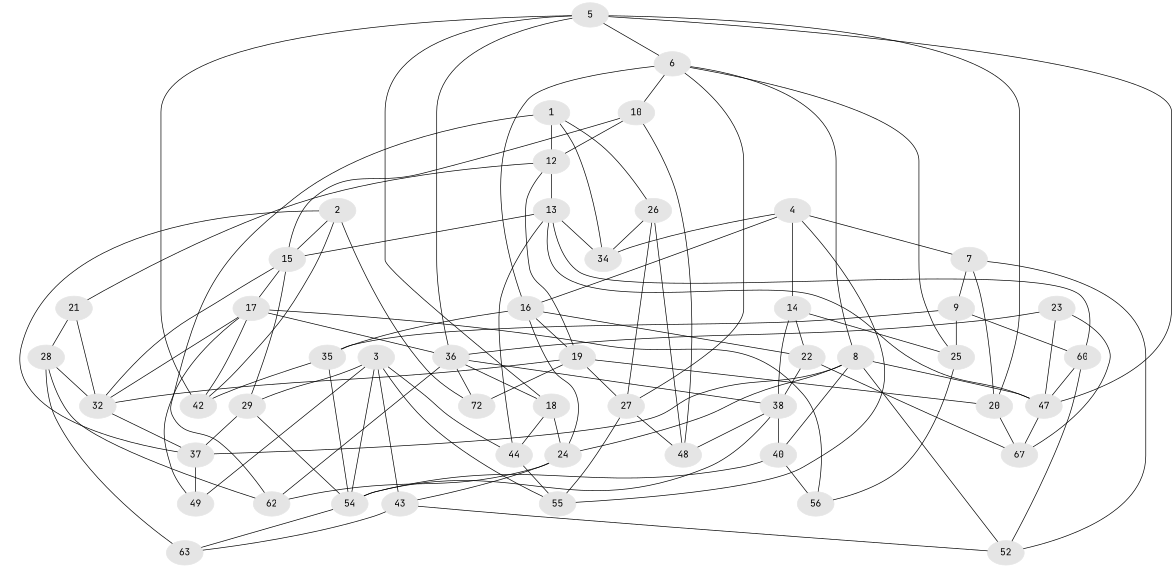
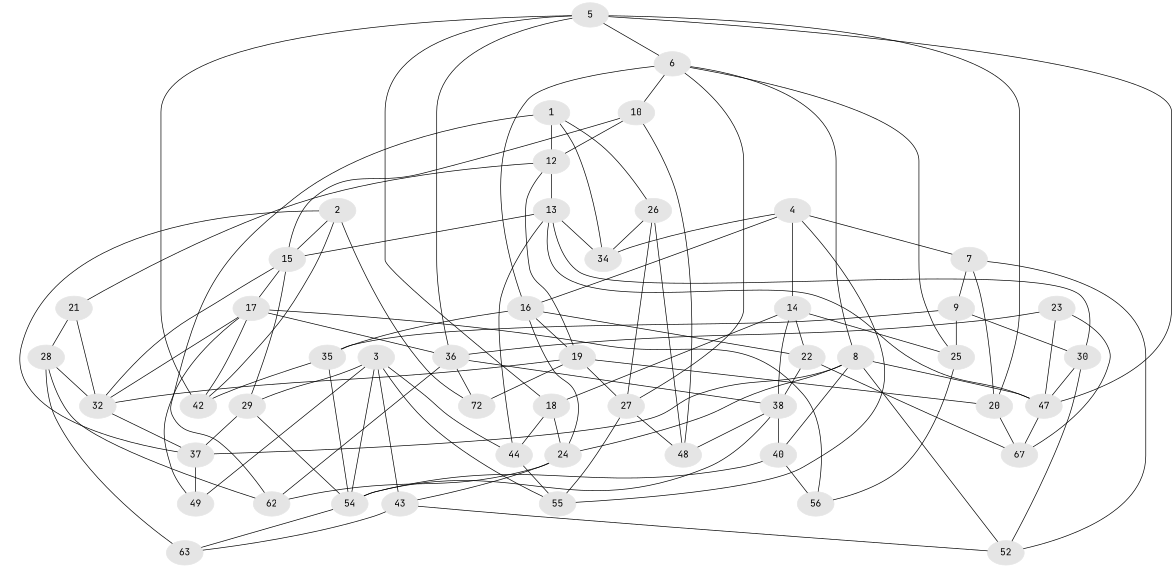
node "60": label "60" -> "30"
edge "36" -- "18": now "14" -- "18"
